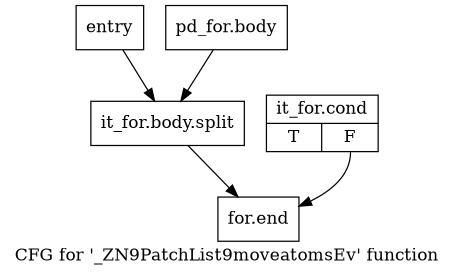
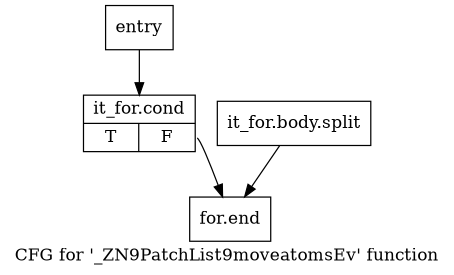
node "pd_for.body": removed
edge "entry" -> "it_for.body.split": now "entry" -> "it_for.cond"
